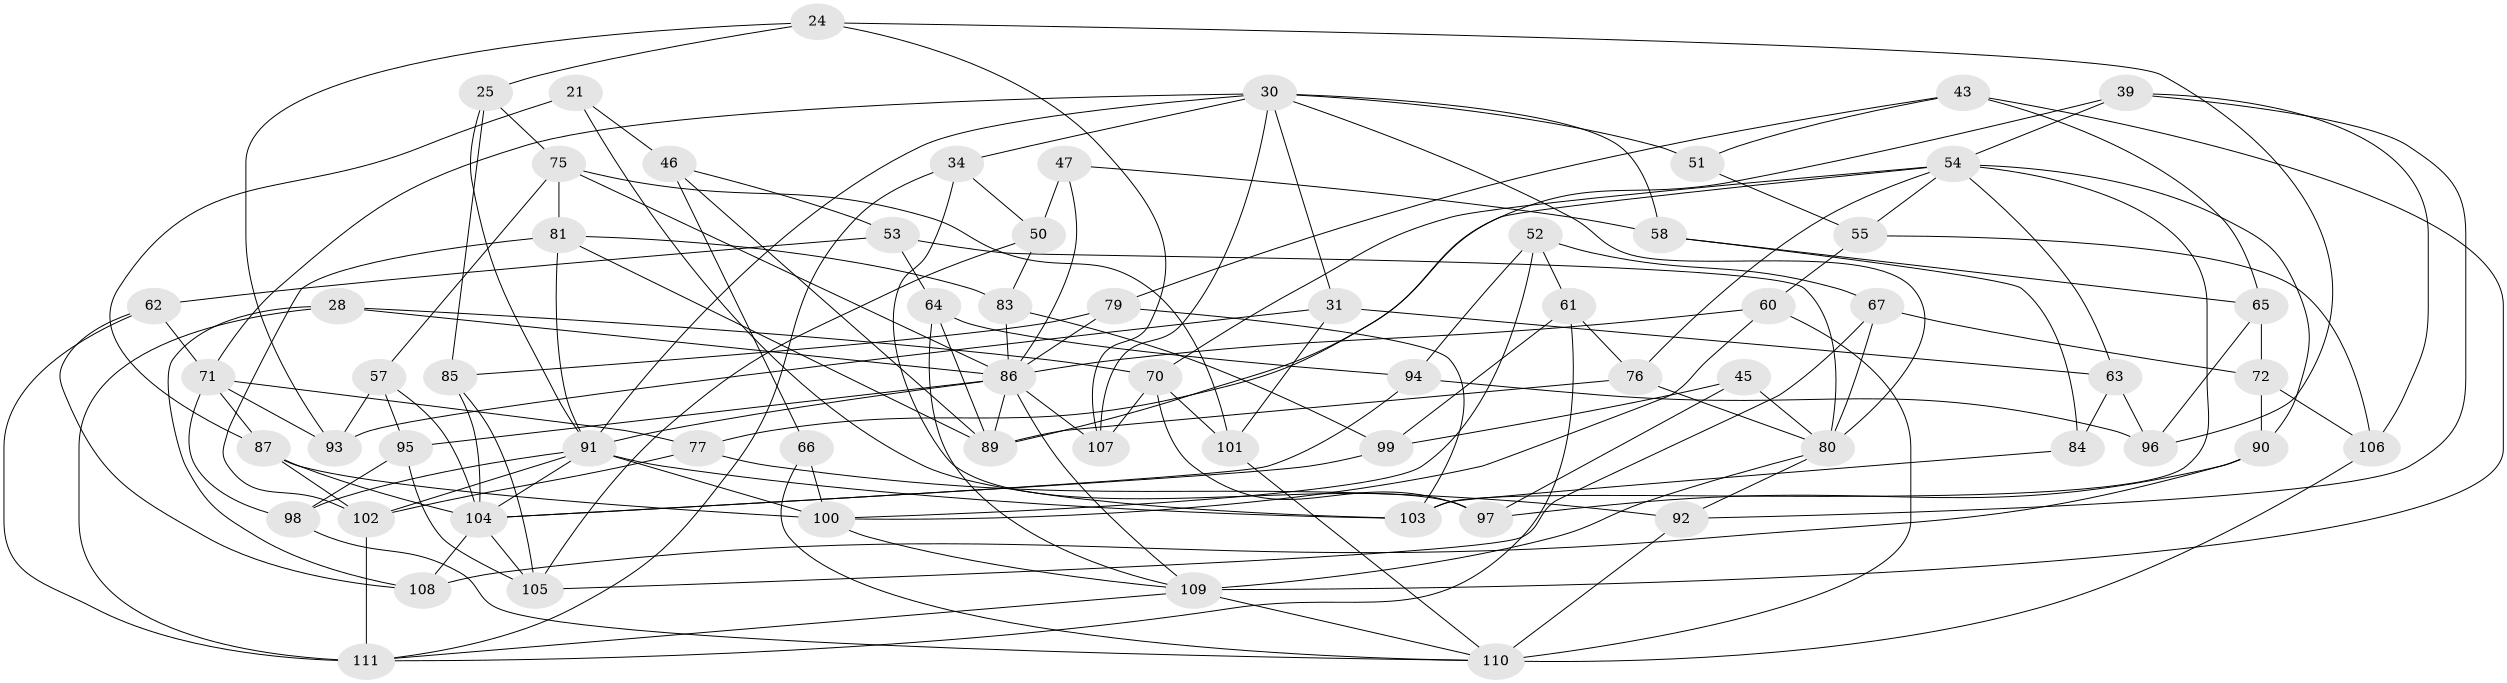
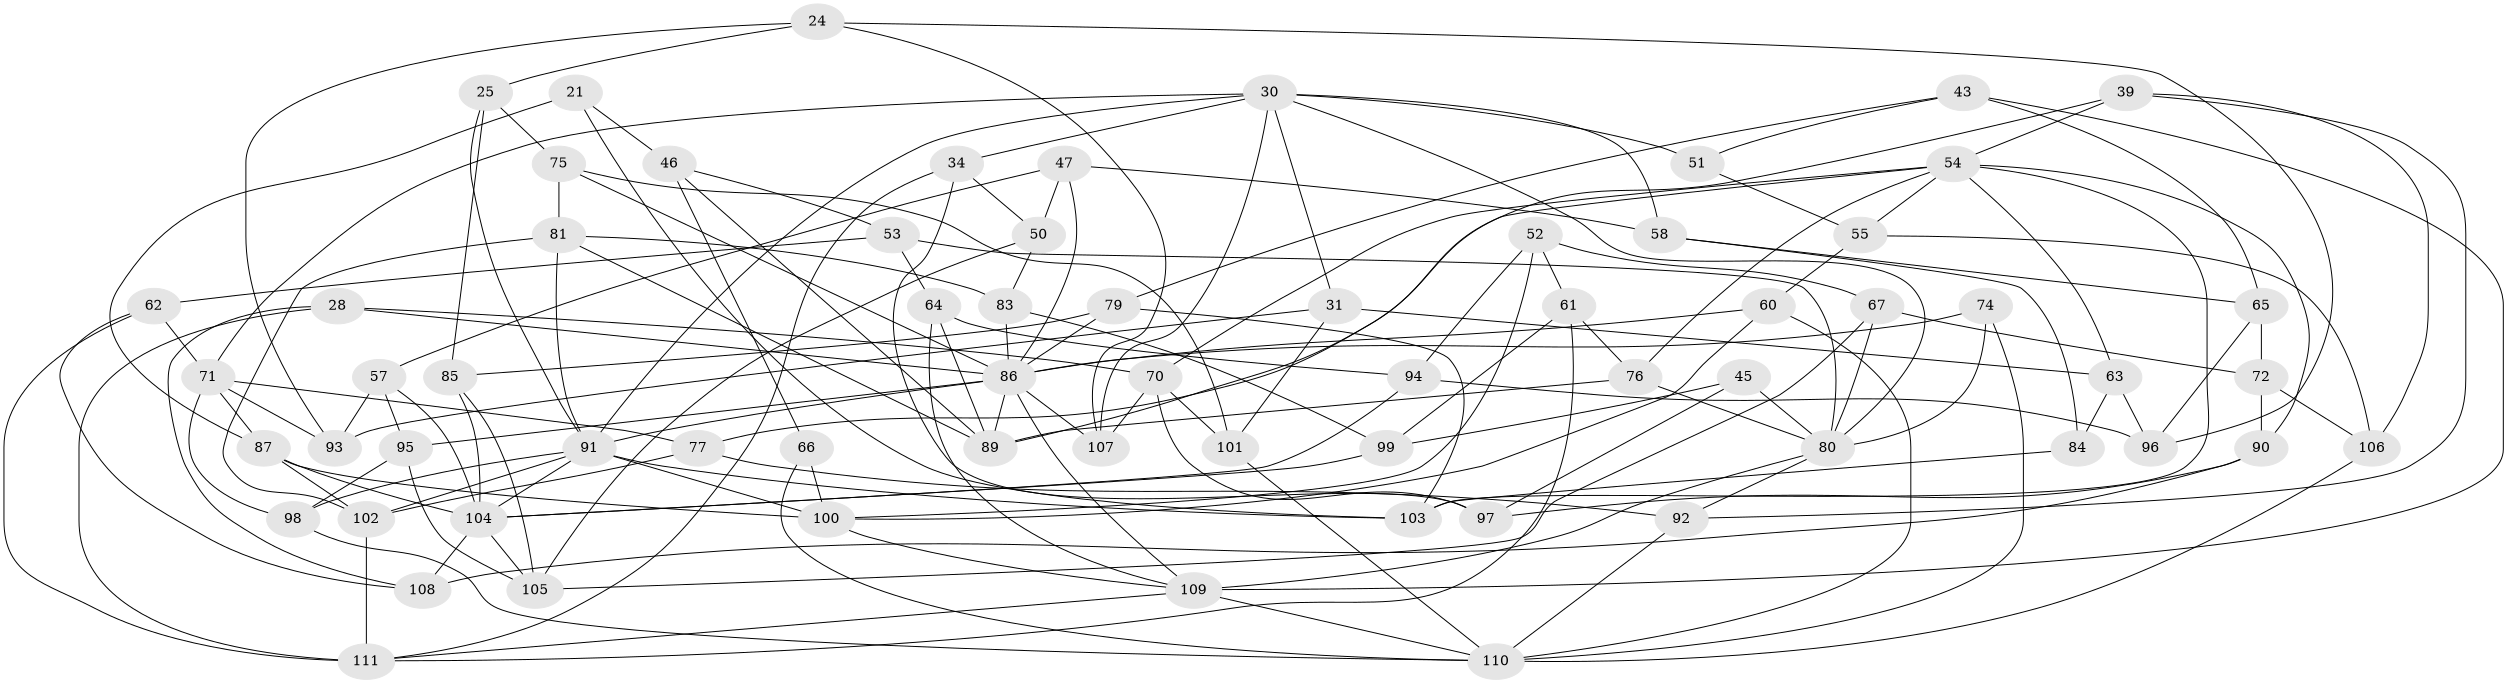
edge "75" -- "57": now "47" -- "57"
node "74": added
